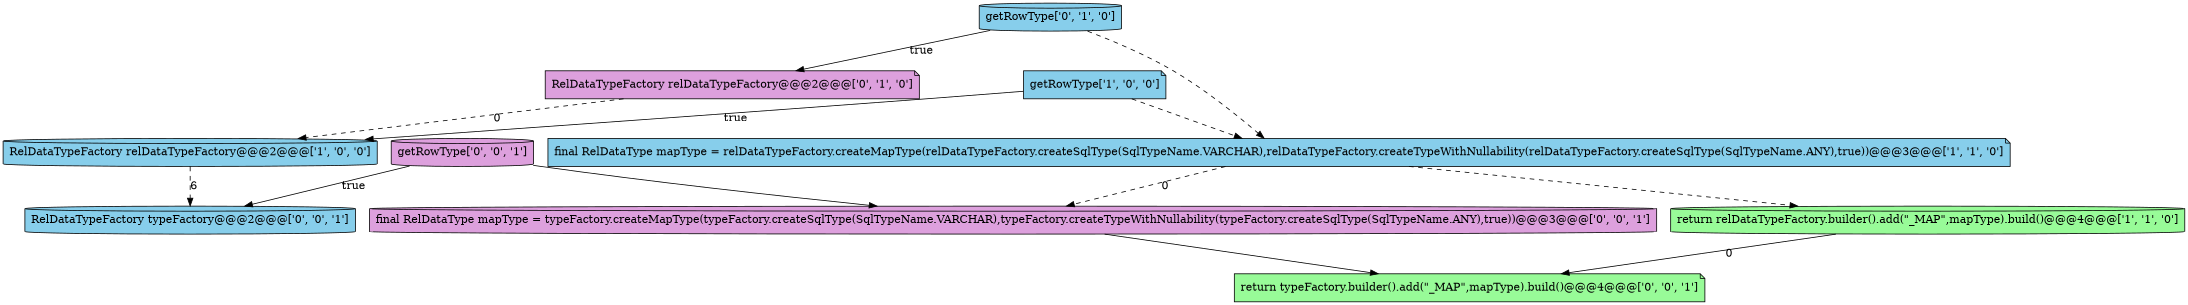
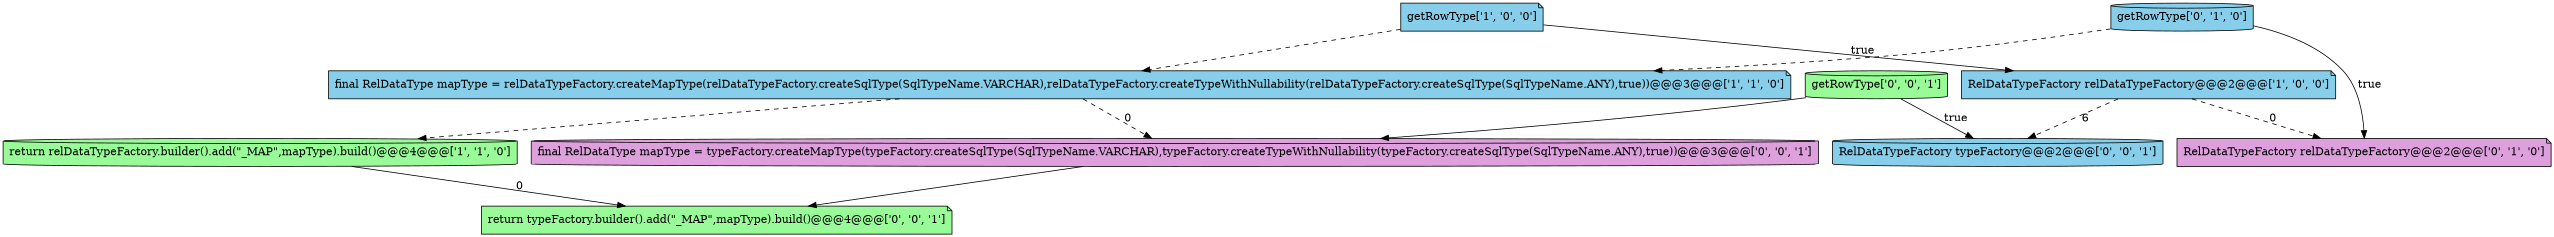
edge "RelDataTypeFactory relDataTypeFactory@@@2@@@['0', '1', '0']" -> "RelDataTypeFactory relDataTypeFactory@@@2@@@['1', '0', '0']": reversed
node "RelDataTypeFactory relDataTypeFactory@@@2@@@['1', '0', '0']": shape cylinder -> note
node "getRowType['0', '0', '1']": fillcolor plum -> palegreen
